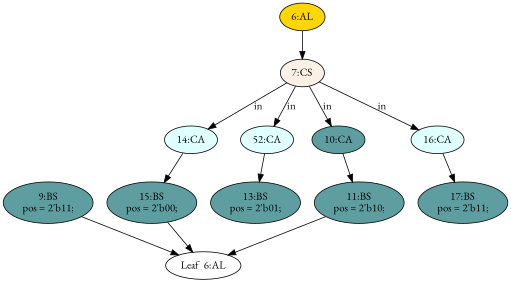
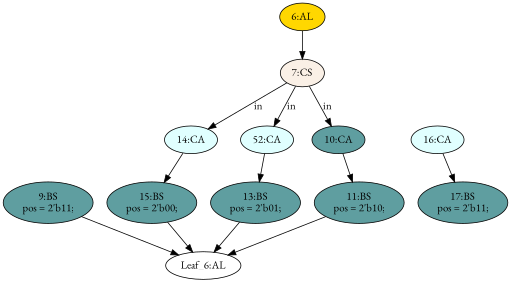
edge "7:CS" -> "16:CA": removed, label "in"
edge "13:BS pos = 2'b01;" -> "Leaf_6:AL": added
